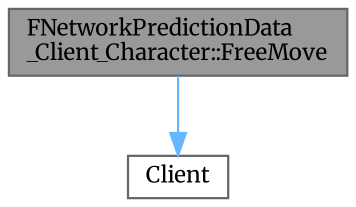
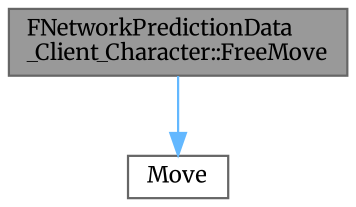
node "Client": label "Client" -> "Move"
